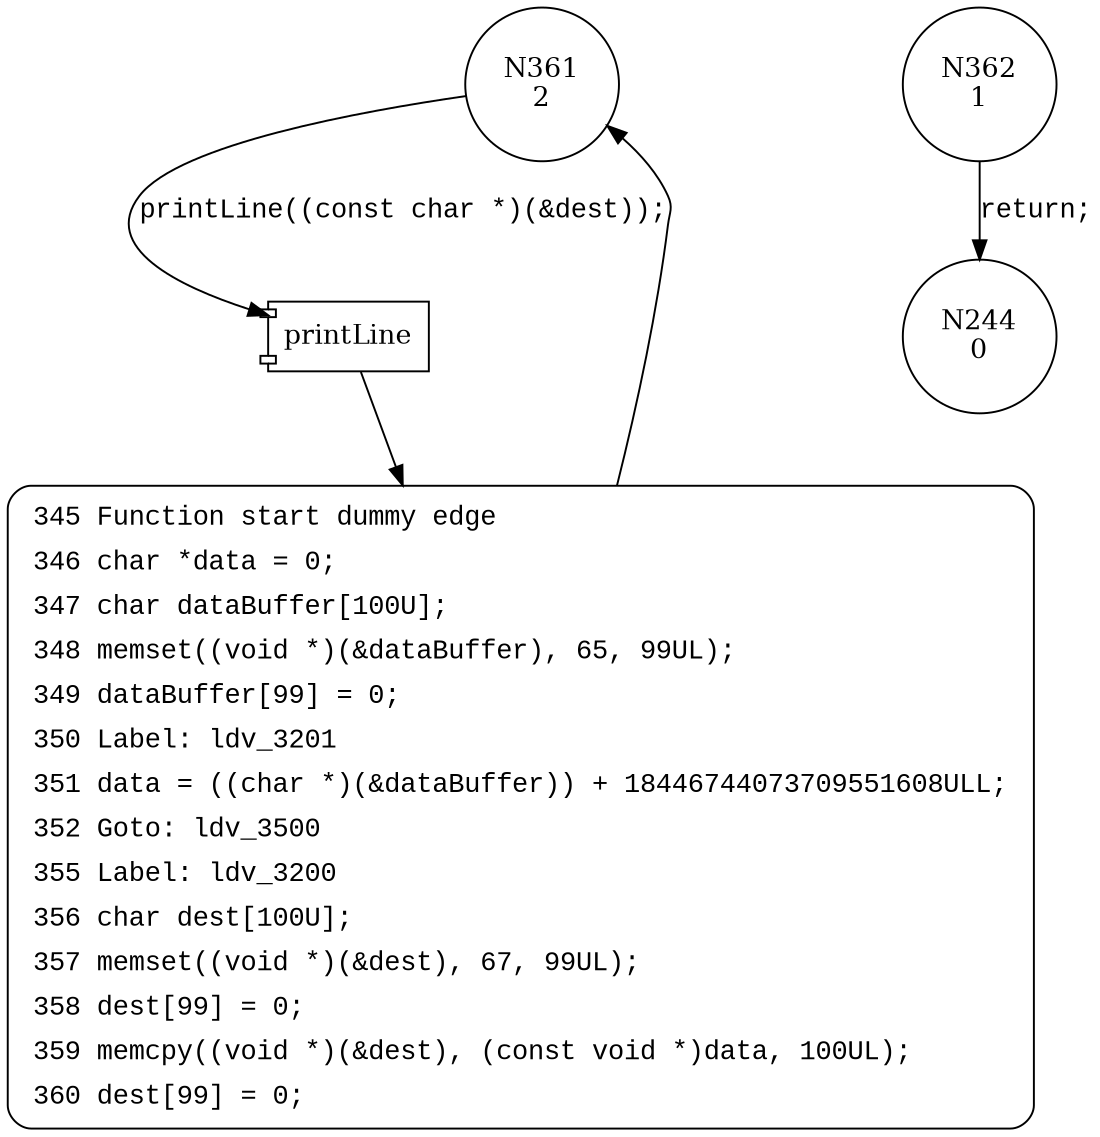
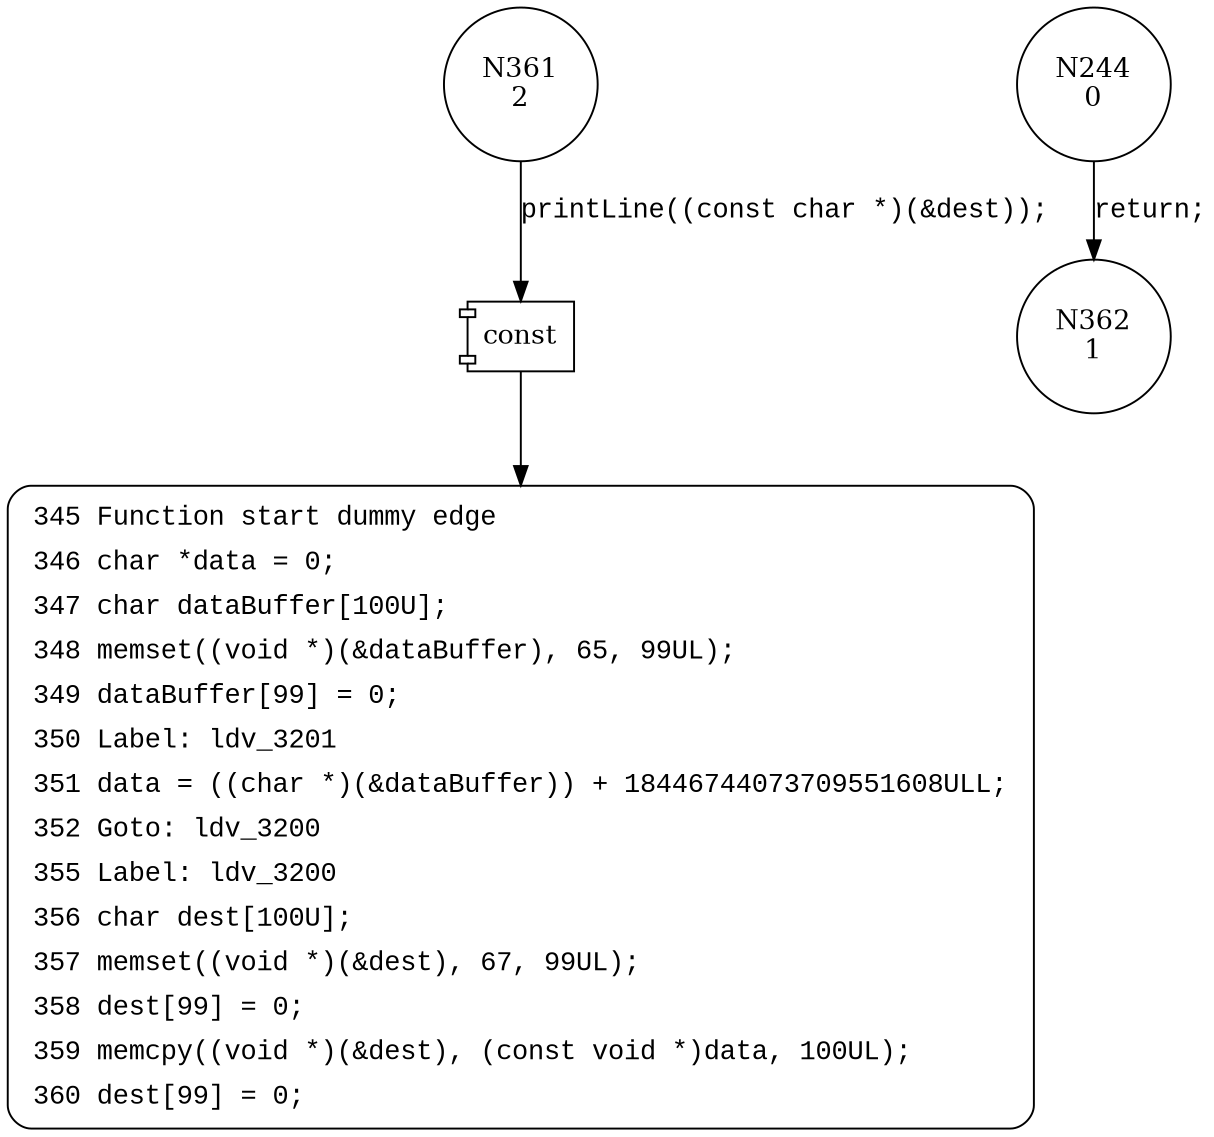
edge "N362 1" -> "N244 0": reversed
edge "345" -> "N361 2": removed
node "printLine": label "printLine" -> "const"
node "345": text "Goto: ldv_3500" -> "Goto: ldv_3200"
